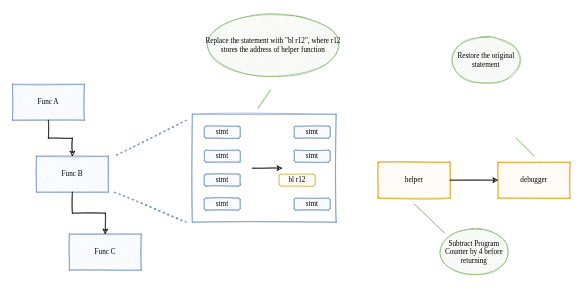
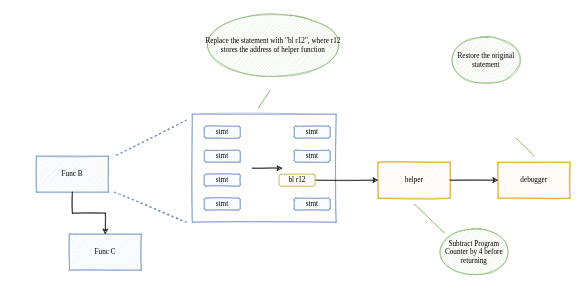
node "Func A": removed
edge "Func A" -> "Func B": removed
edge "bl r12" -> "helper": added
